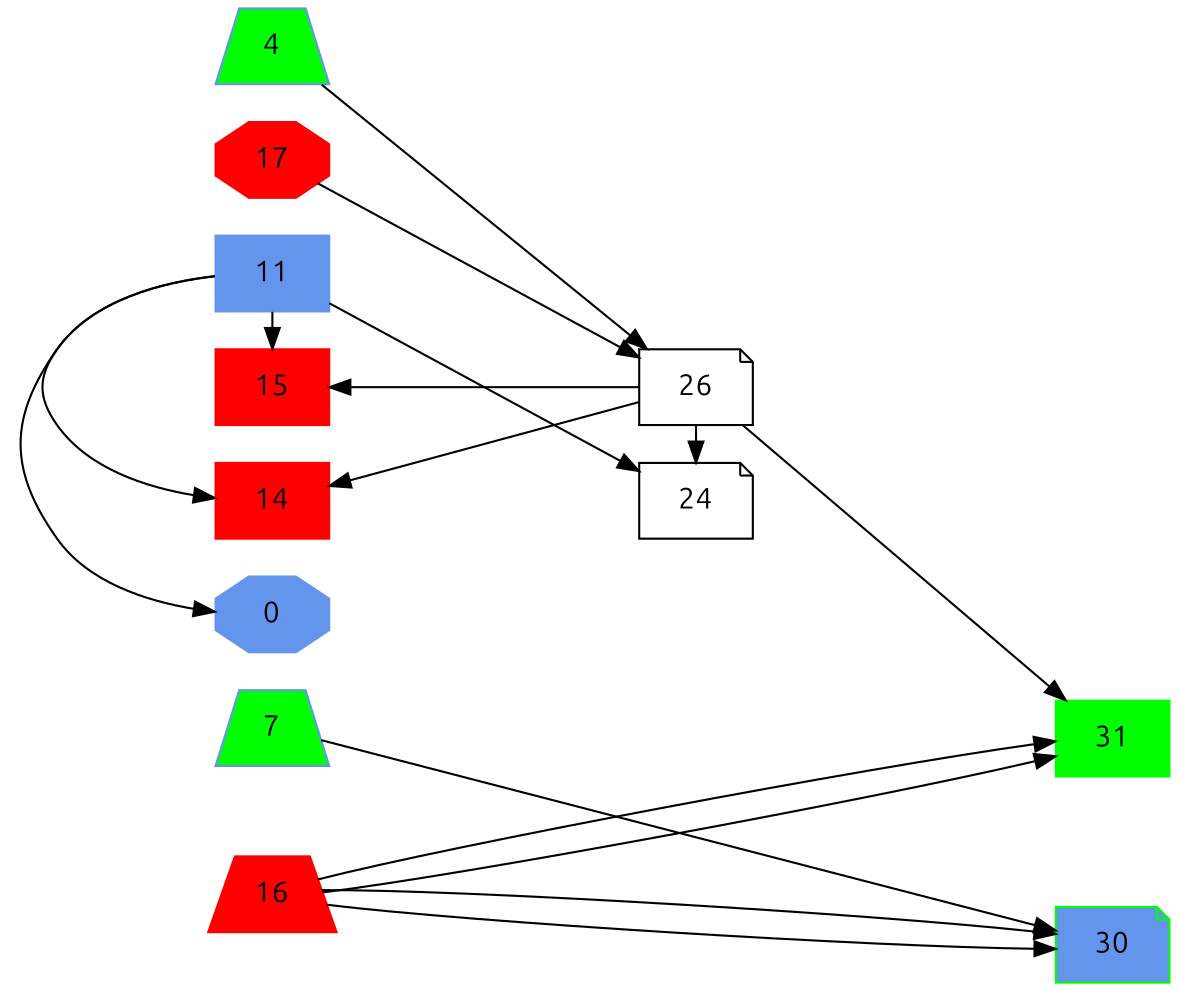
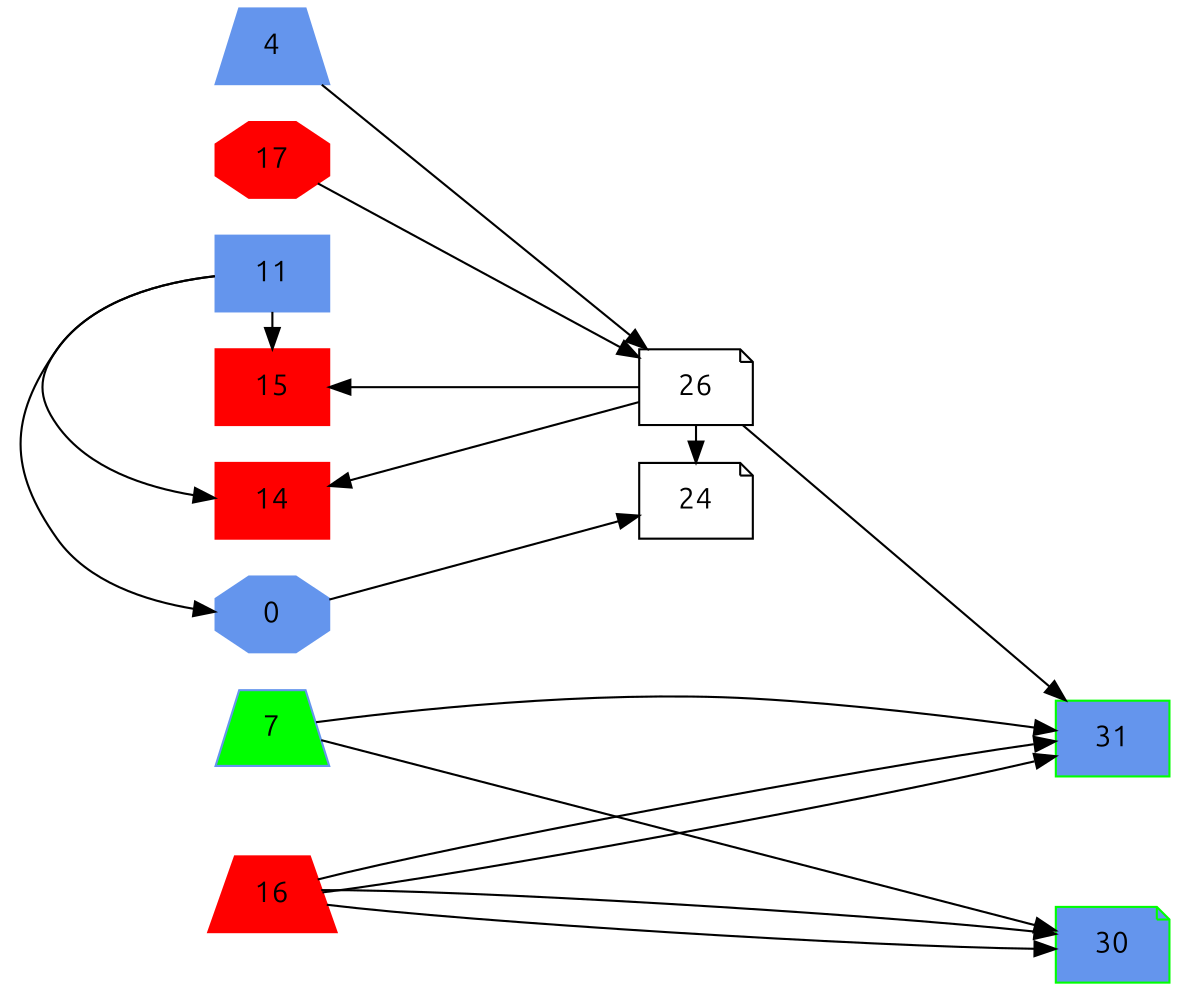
node "4": fillcolor green -> cornflowerblue
edge "11" -> "24": now "0" -> "24"
edge "7" -> "31": added
node "31": fillcolor green -> cornflowerblue
